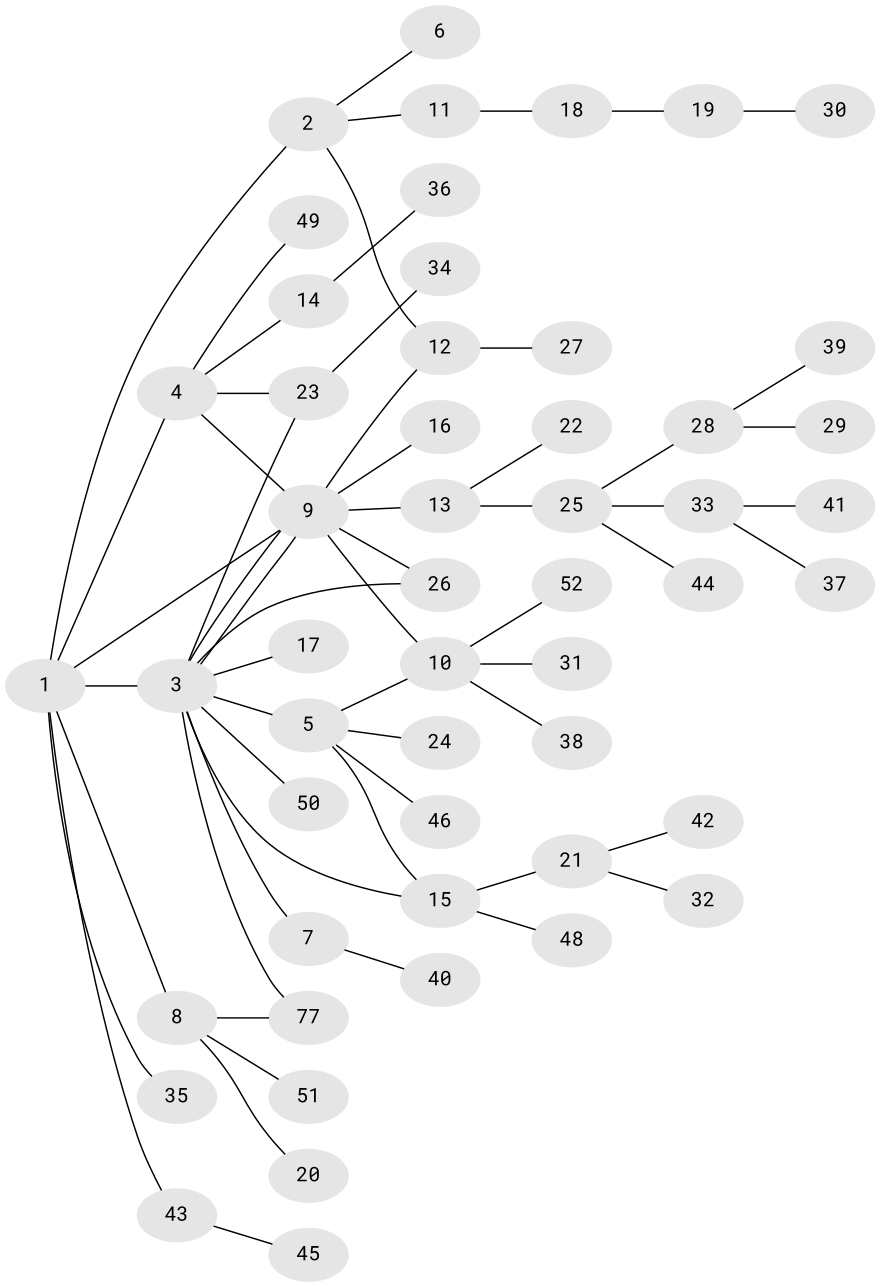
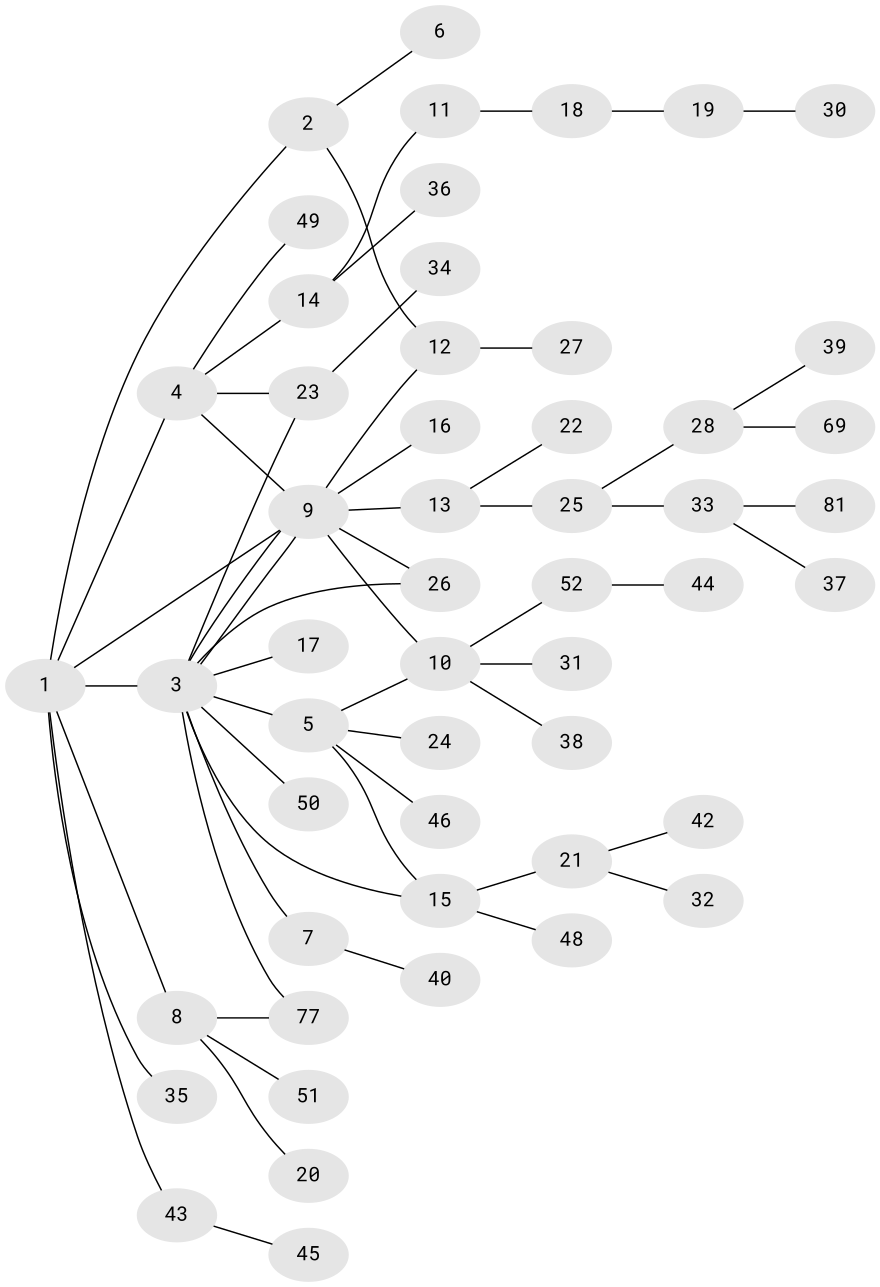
edge "11" -- "2": now "11" -- "14"
node "29": label "29" -> "69"
node "41": label "41" -> "81"
edge "25" -- "44": now "52" -- "44"
